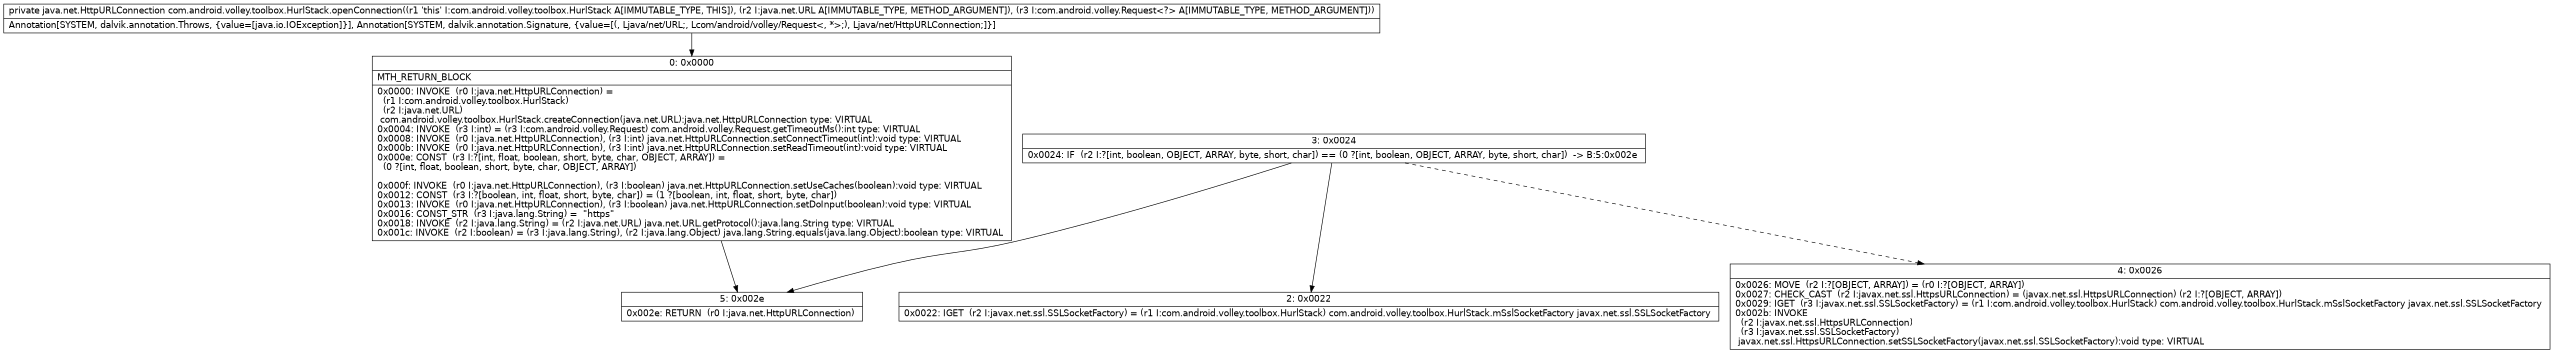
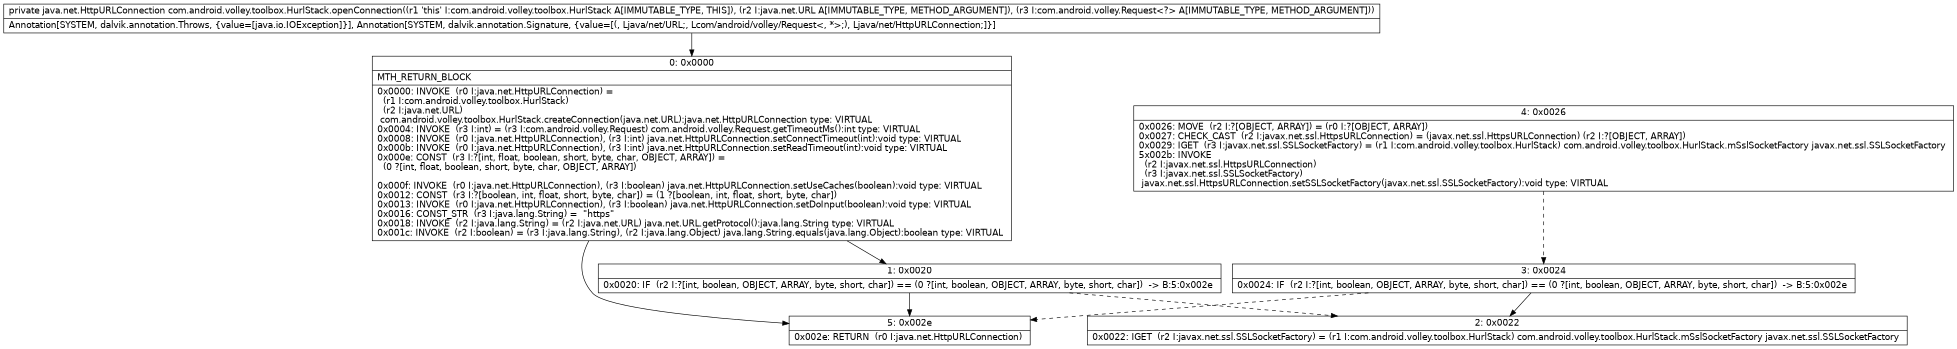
edge "3: 0x0024" -> "4: 0x0026": reversed
edge "3: 0x0024" -> "5: 0x002e": style solid -> dashed
node "1: 0x0020": added
node "4: 0x0026": text "0x002b: INVOKE" -> "5x002b: INVOKE"
